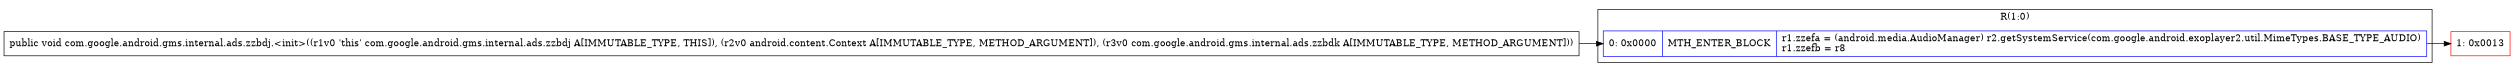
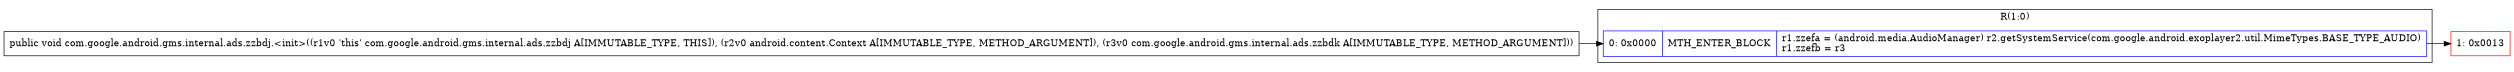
node "0: 0x0000": text "r1.zzefb = r8" -> "r1.zzefb = r3"
